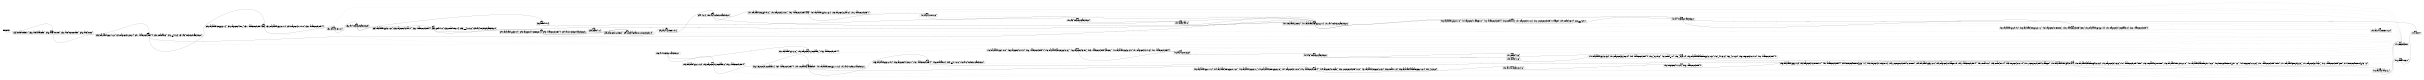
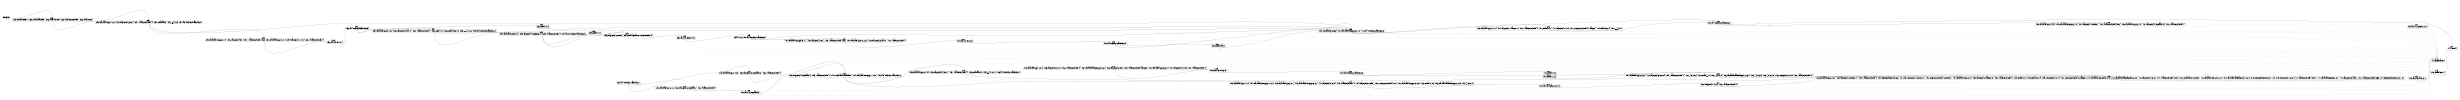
node "24037: call-0:0[v16,'jsonpCallback',v8]": added
